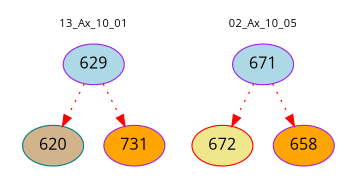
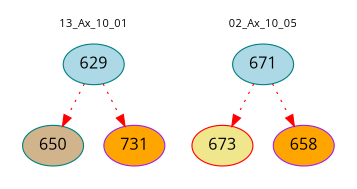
node "629": color purple -> teal
node "671": color purple -> teal
node "620": label "620" -> "650"
node "672": label "672" -> "673"
